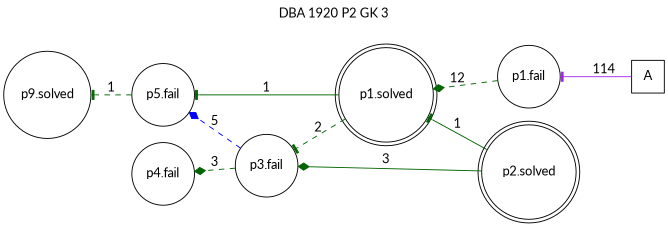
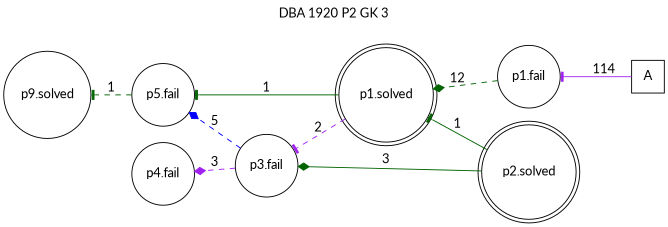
edge "p1.solved" -> "p3.fail": color darkgreen -> purple
edge "p3.fail" -> "p4.fail": color darkgreen -> purple
